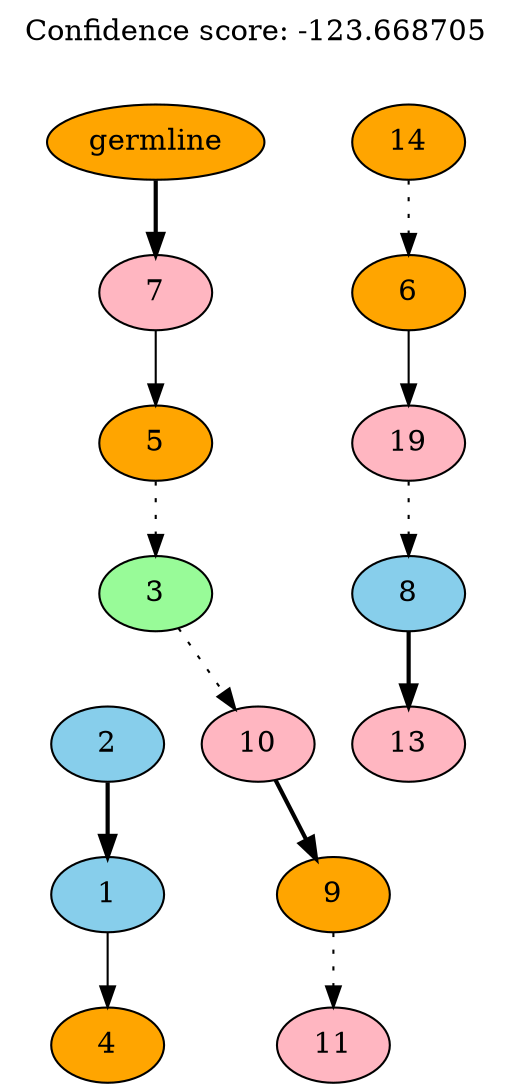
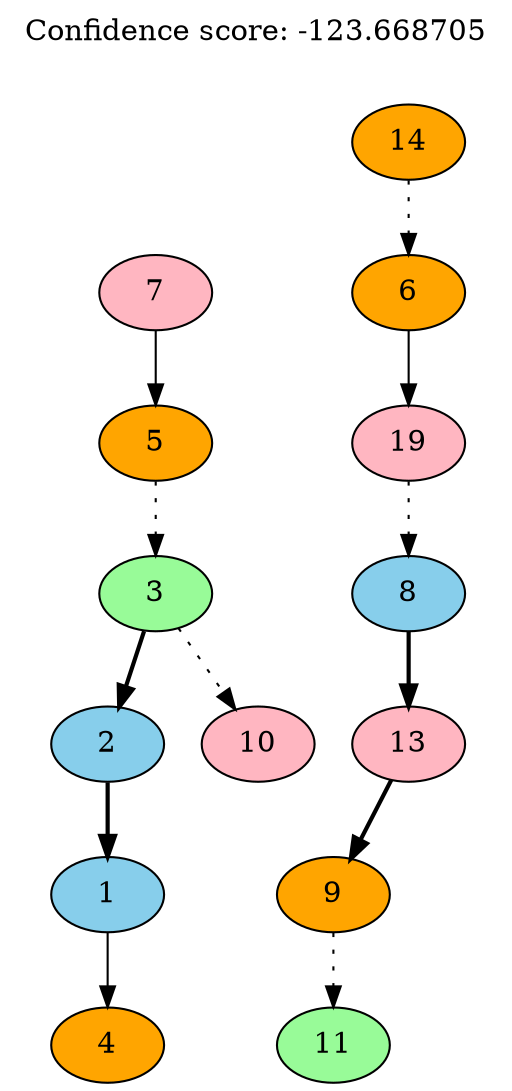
node "germline": removed
edge "3" -> "2": added
edge "10" -> "9": now "13" -> "9"
node "11": fillcolor lightpink -> palegreen
